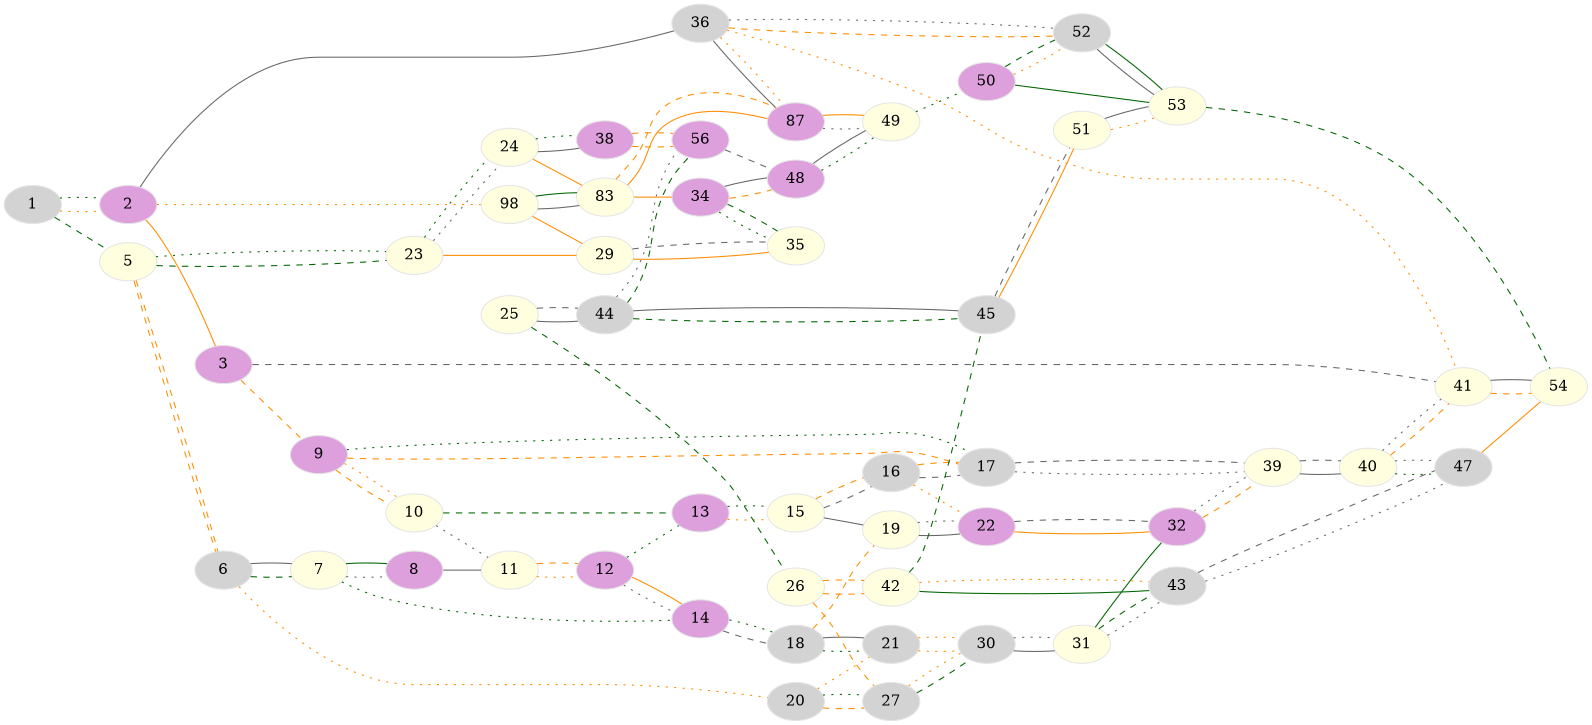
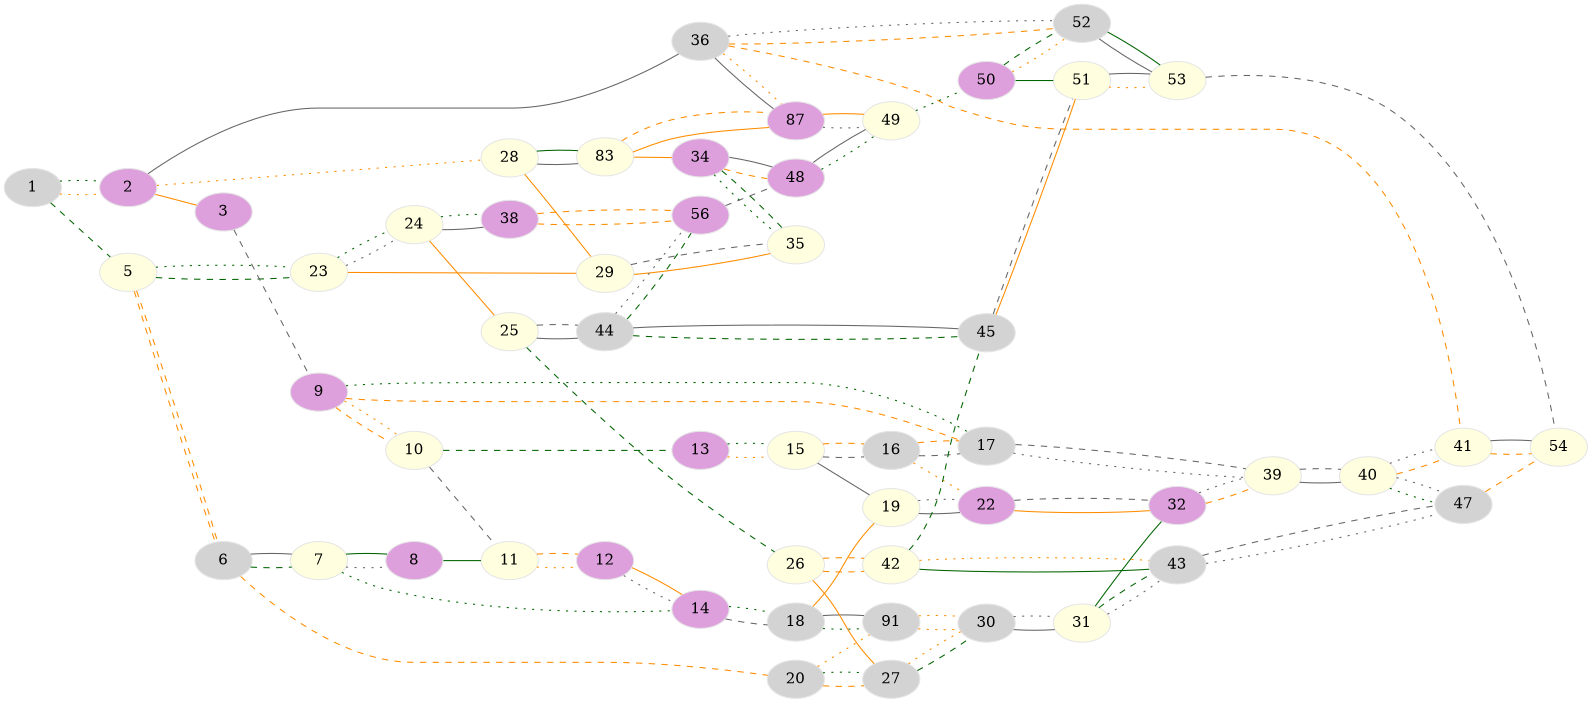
edge "50" -- "53": now "50" -- "51"
edge "24" -- "83": now "24" -- "25"
edge "36" -- "41": style dotted -> dashed
edge "53" -- "54": color darkgreen -> gray40
node "98": label "98" -> "28"
edge "3" -- "41": removed
edge "3" -- "9": color darkorange -> gray40
edge "54" -- "47": style solid -> dashed
edge "10" -- "11": style dotted -> dashed
edge "13" -- "12": removed
edge "8" -- "11": color gray40 -> darkgreen
edge "19" -- "18": style dashed -> solid
edge "26" -- "27": style dashed -> solid
node "21": label "21" -> "91"
edge "6" -- "20": style dotted -> dashed
